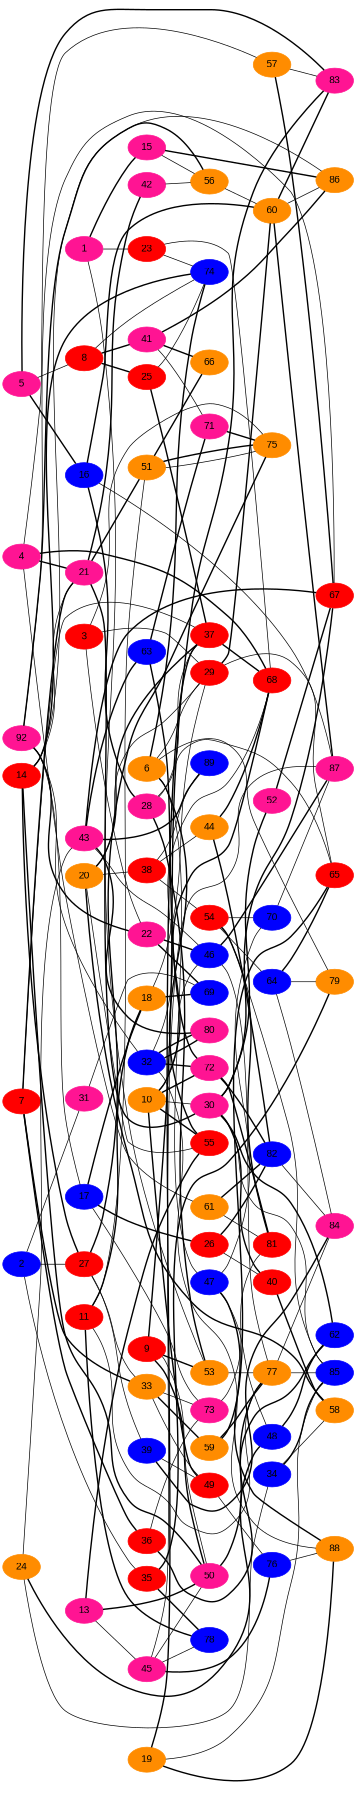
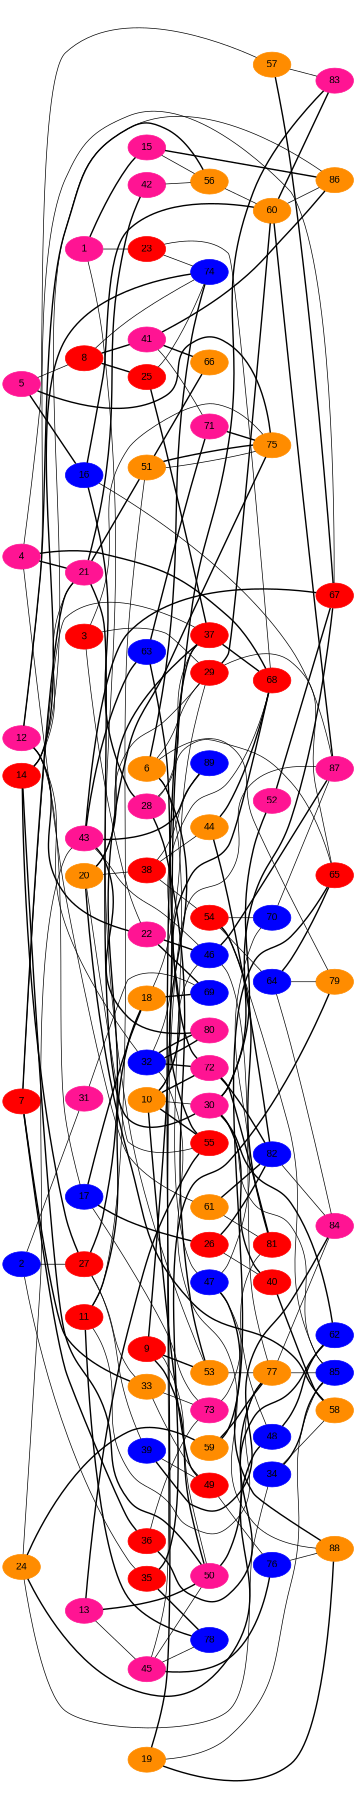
edge "83" -- "5": now "75" -- "5"
node "92": label "92" -> "12"
edge "33" -- "59": now "24" -- "59"
